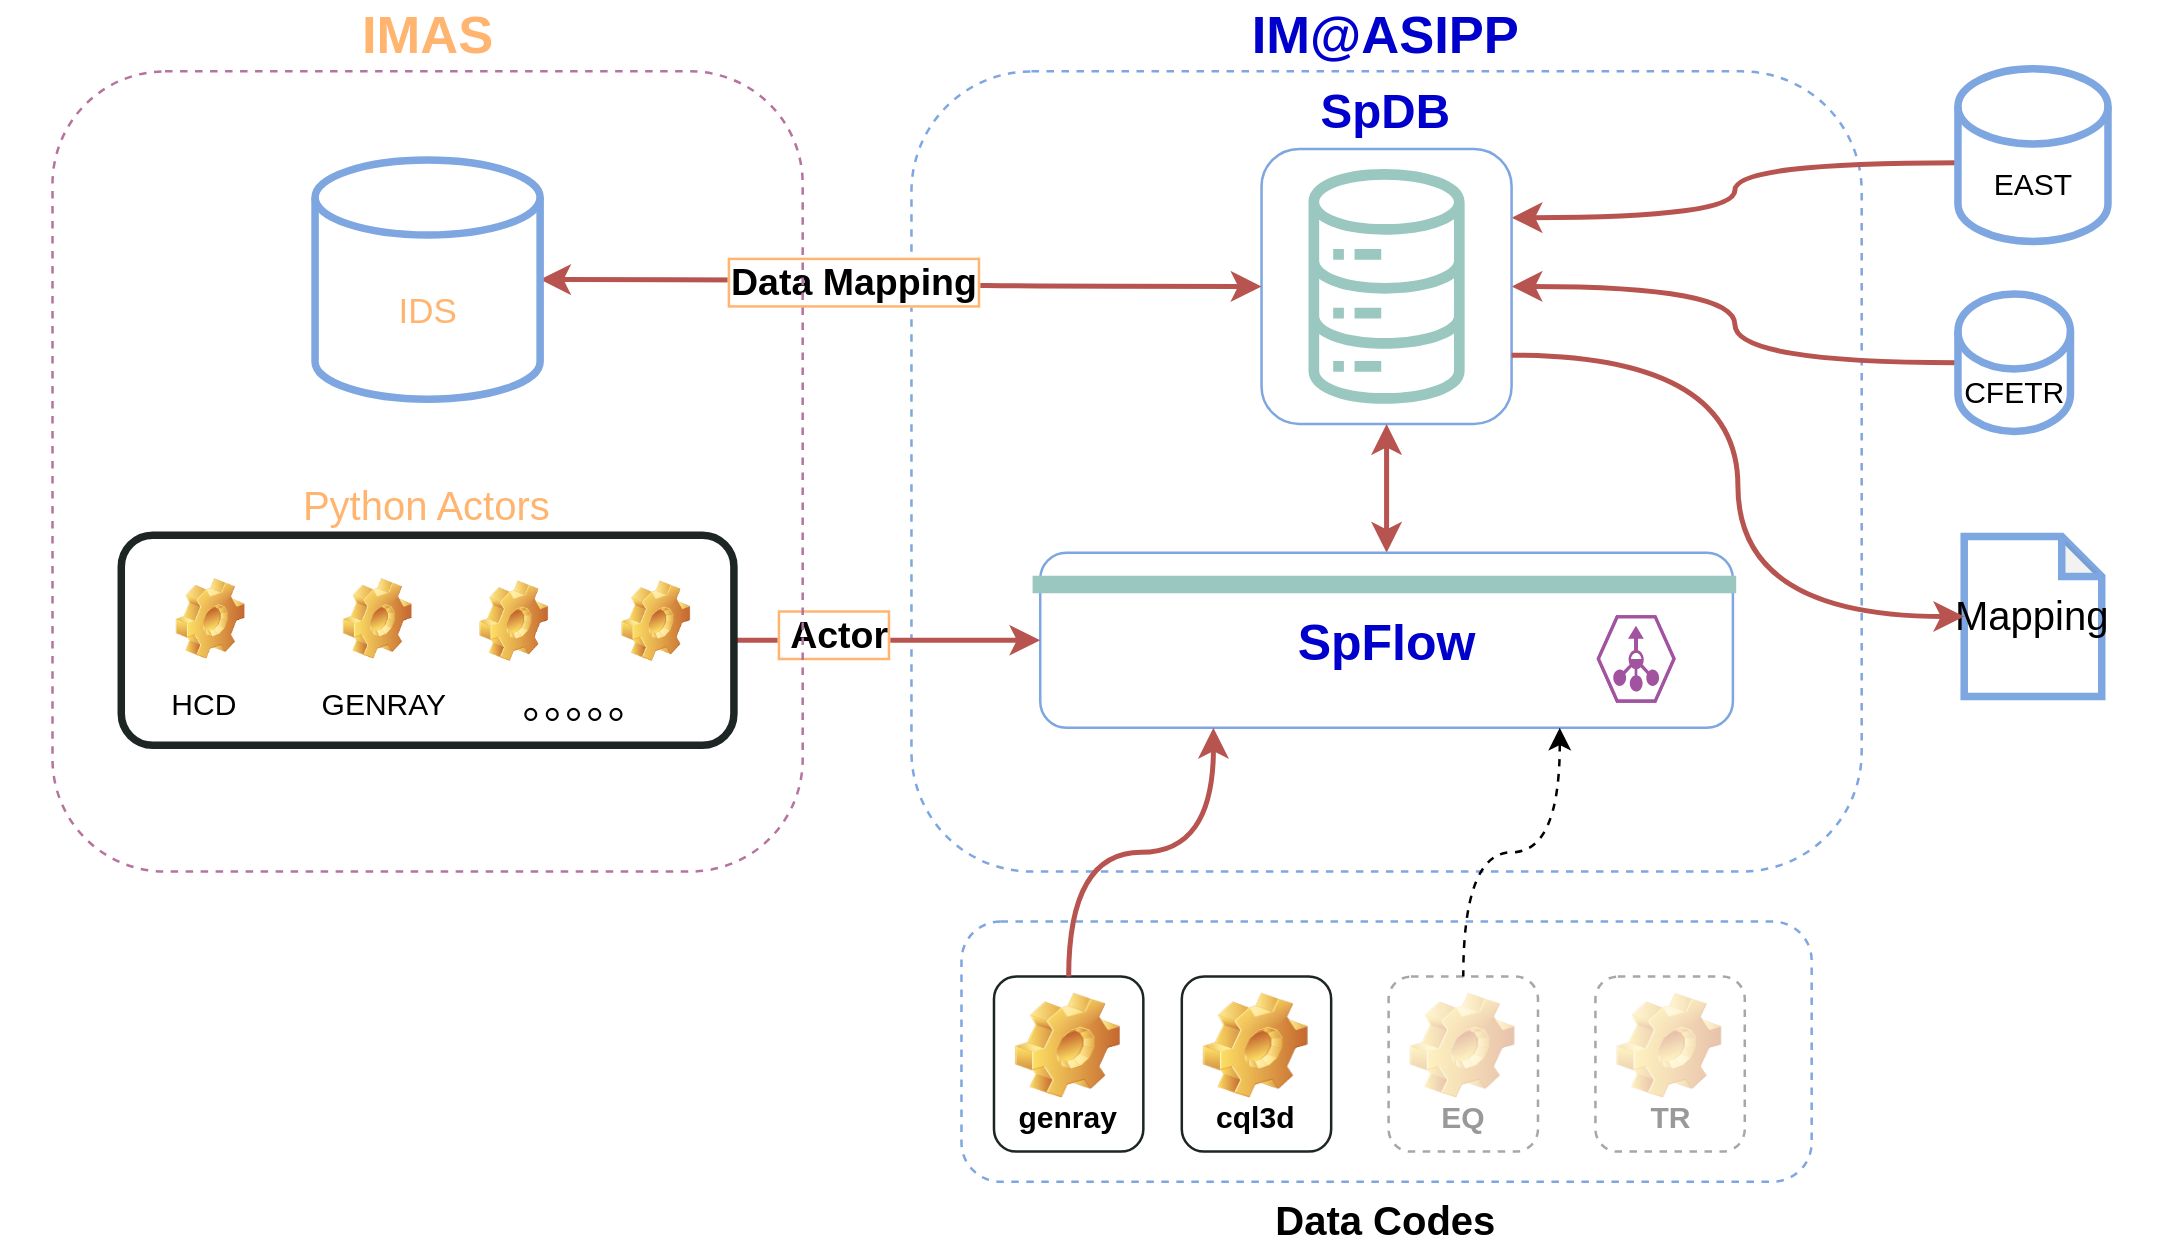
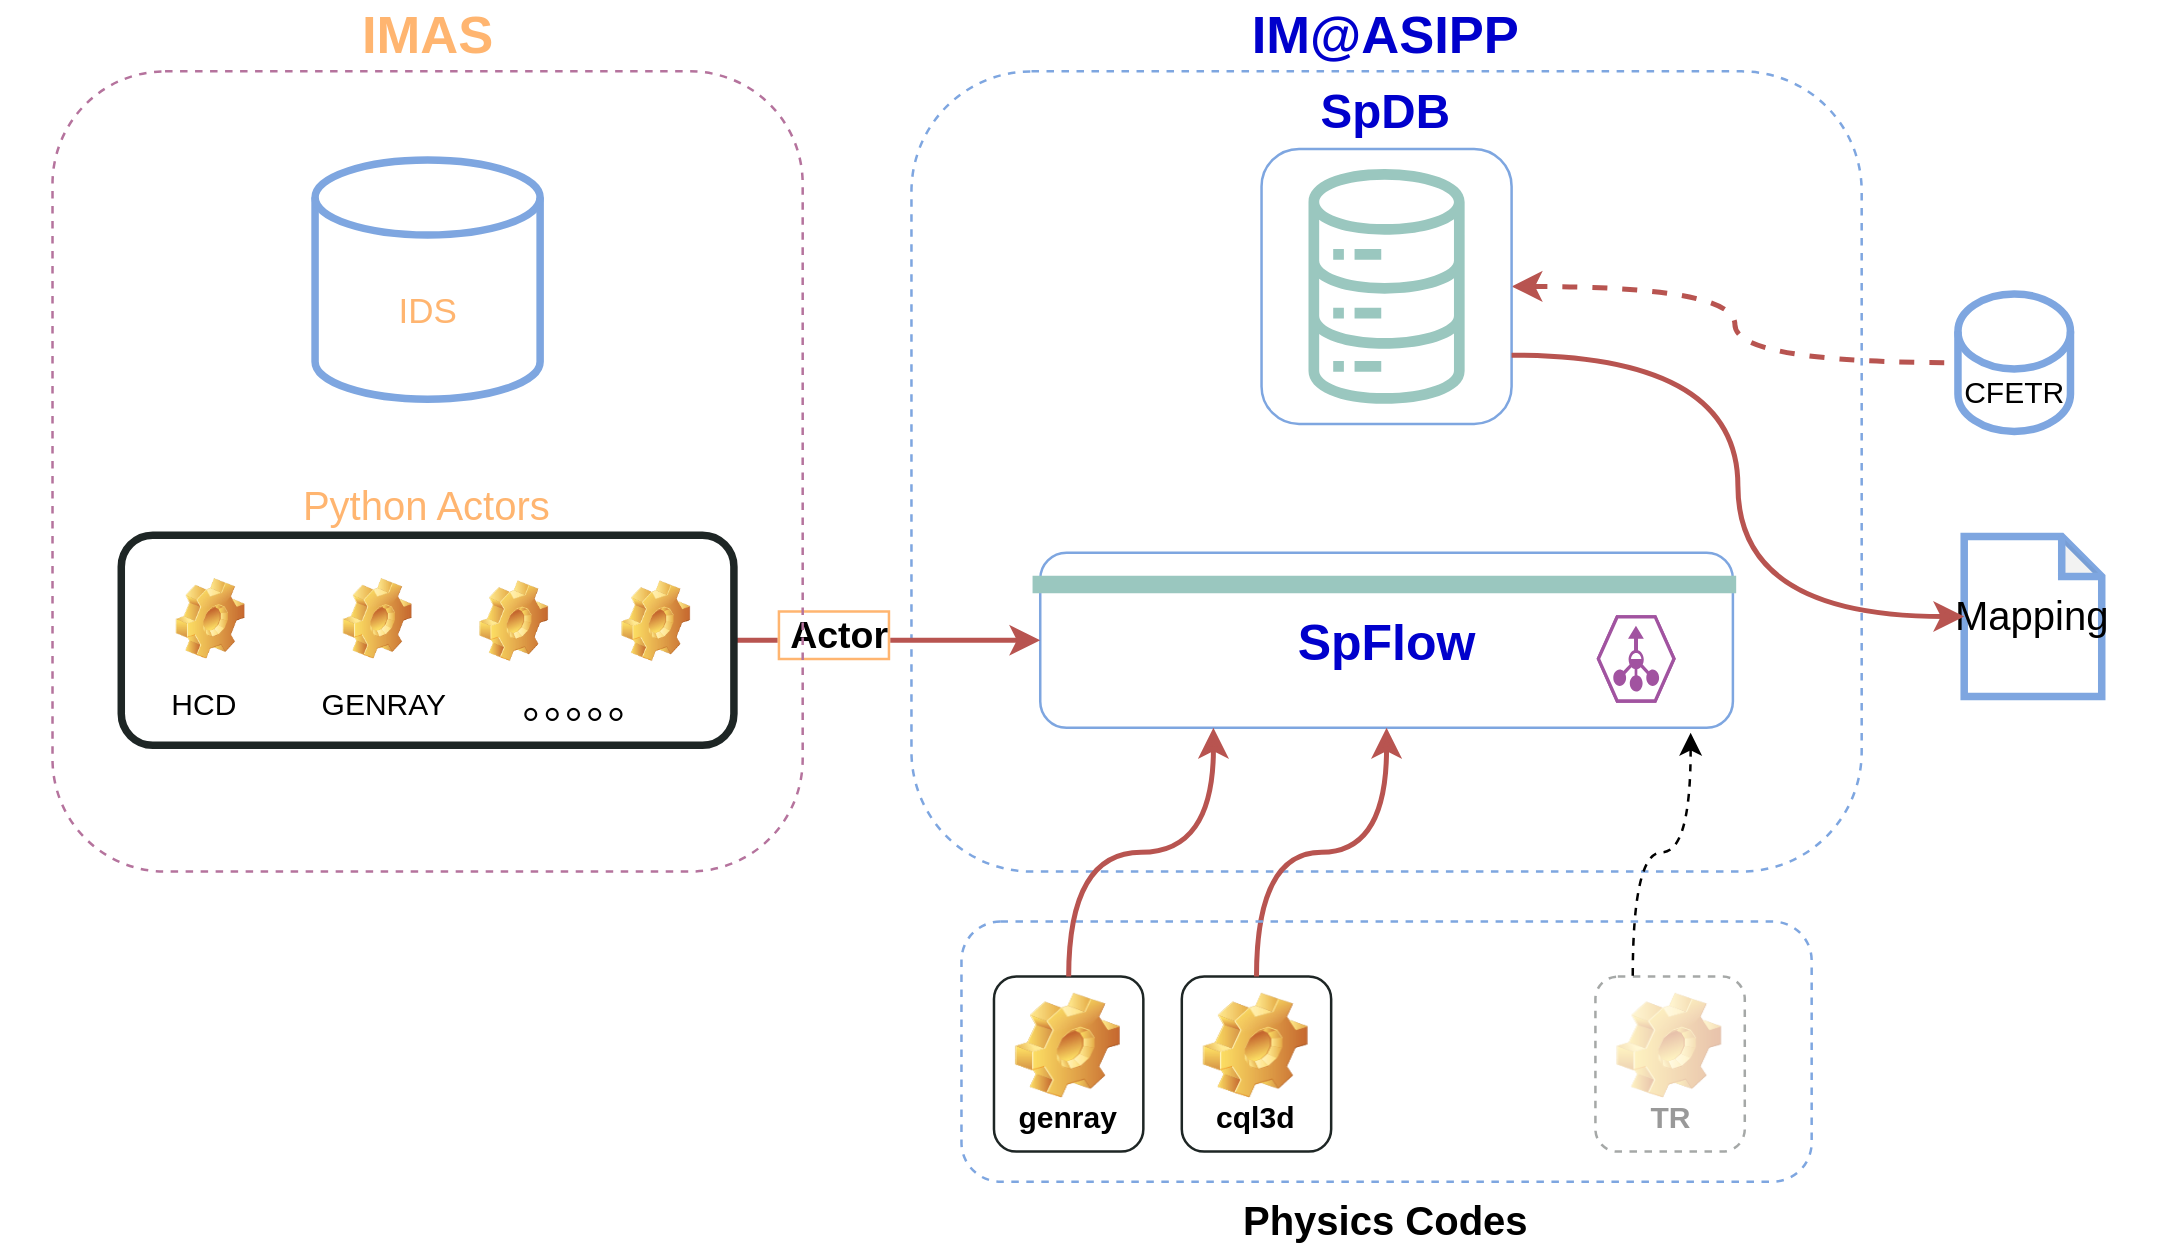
node "EAST": removed
edge "EAST" -> "SpDB": removed
edge "IDS" -- "SpDB": removed, label "Data Mapping"
edge "CFETR" -> "SpDB": style solid -> dashed
edge "SpDB" -- "SpFlow": removed
edge "cql3d" -> "SpFlow": added
edge "EQ" -> "SpFlow": removed
edge "TR" -> "SpFlow": added
node "EQ": removed
node "Data Codes": label "Data Codes" -> "Physics Codes"
